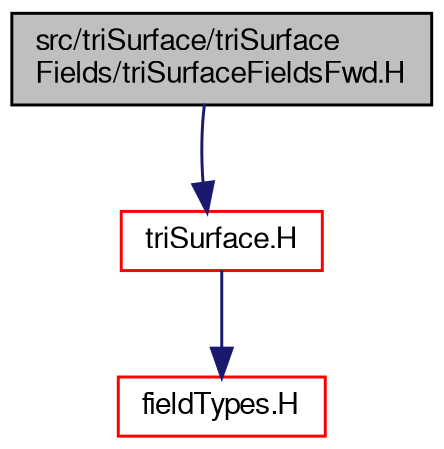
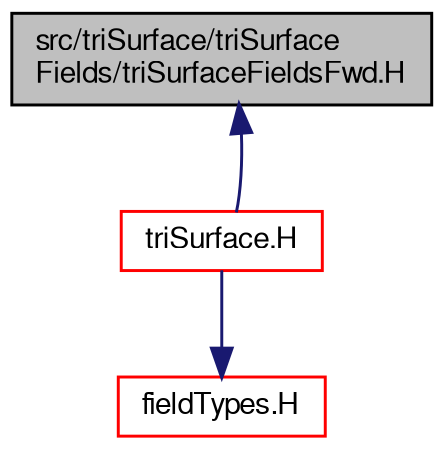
edge "src/triSurface/triSurface Fields/triSurfaceFieldsFwd.H" -> "triSurface.H": reversed
